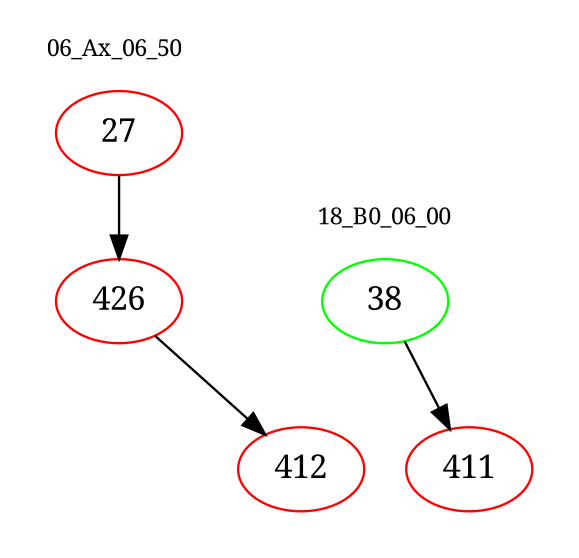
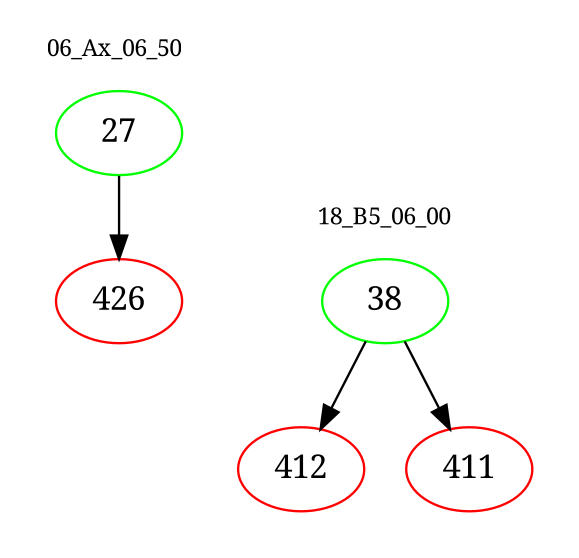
node "27": color red -> green
cluster "18_B0_06_00": label "18_B0_06_00" -> "18_B5_06_00"
edge "426" -> "412": now "38" -> "412"
